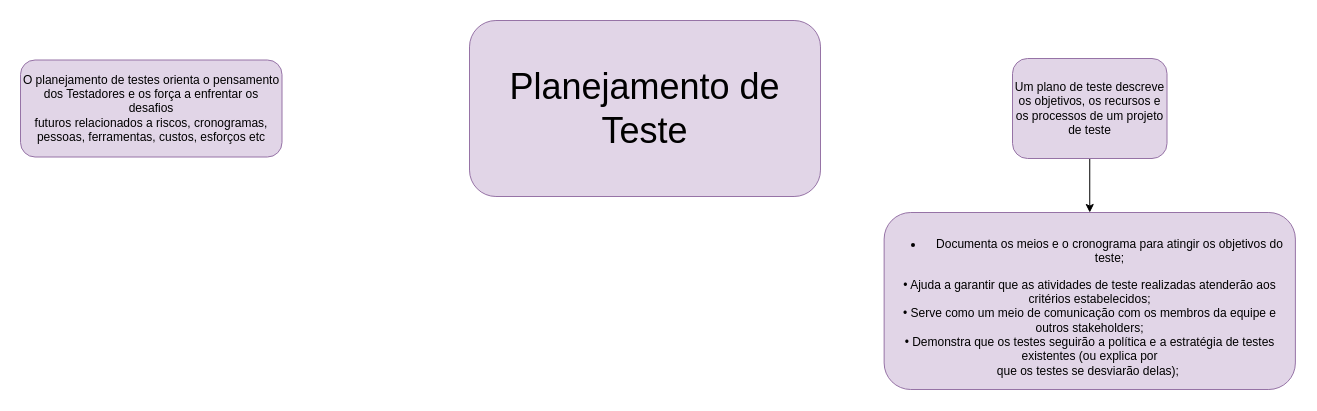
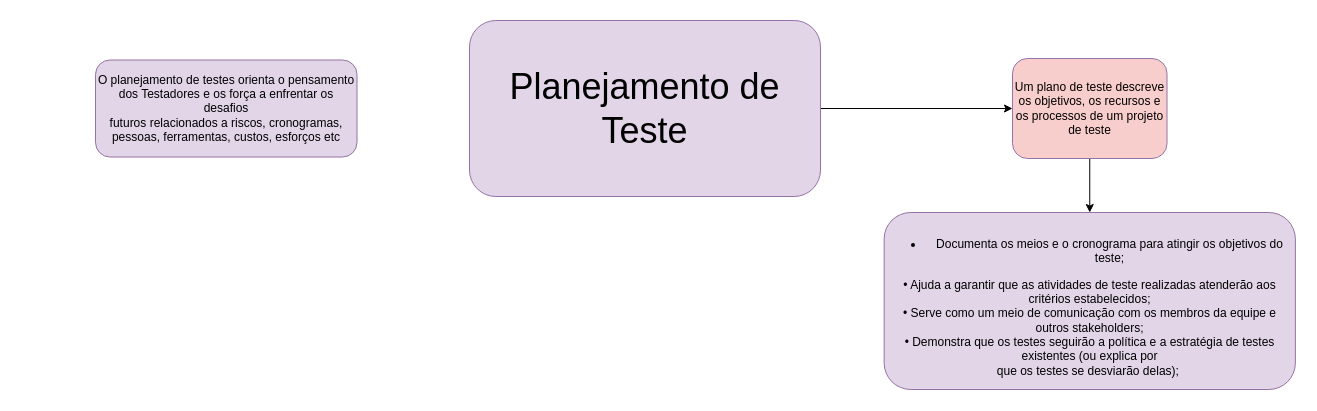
node "O planejamento de testes orienta o pensamento dos Testadores e os força a enfrentar os desafios futuros relacionados a riscos, cronogramas, pessoas, ferramentas, custos, esforços etc": moved (151, 109) -> (226, 109)
edge "Planejamento de Teste" -> "Um plano de teste descreve os objetivos, os recursos e os processos de um projeto de teste": added
node "Um plano de teste descreve os objetivos, os recursos e os processos de um projeto de teste": fillcolor #e1d5e7 -> #f8cecc
